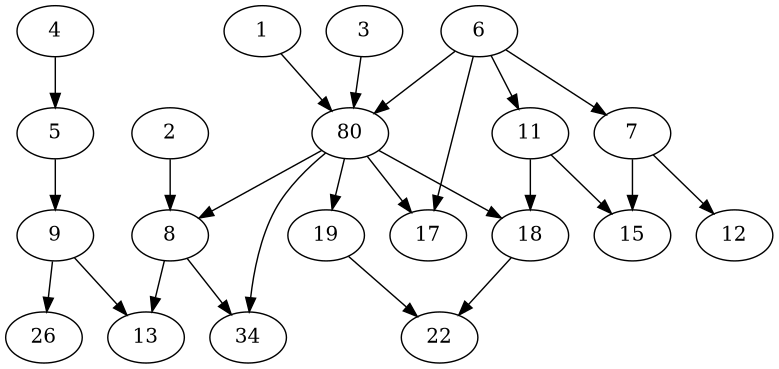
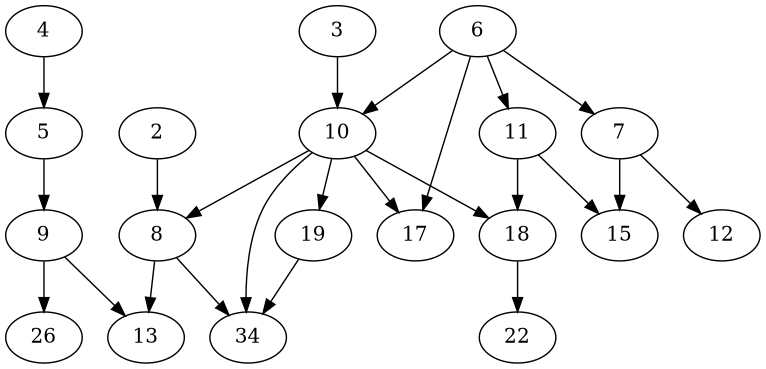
node "1": removed
node "80": label "80" -> "10"
edge "19" -> "22": now "19" -> "34"
